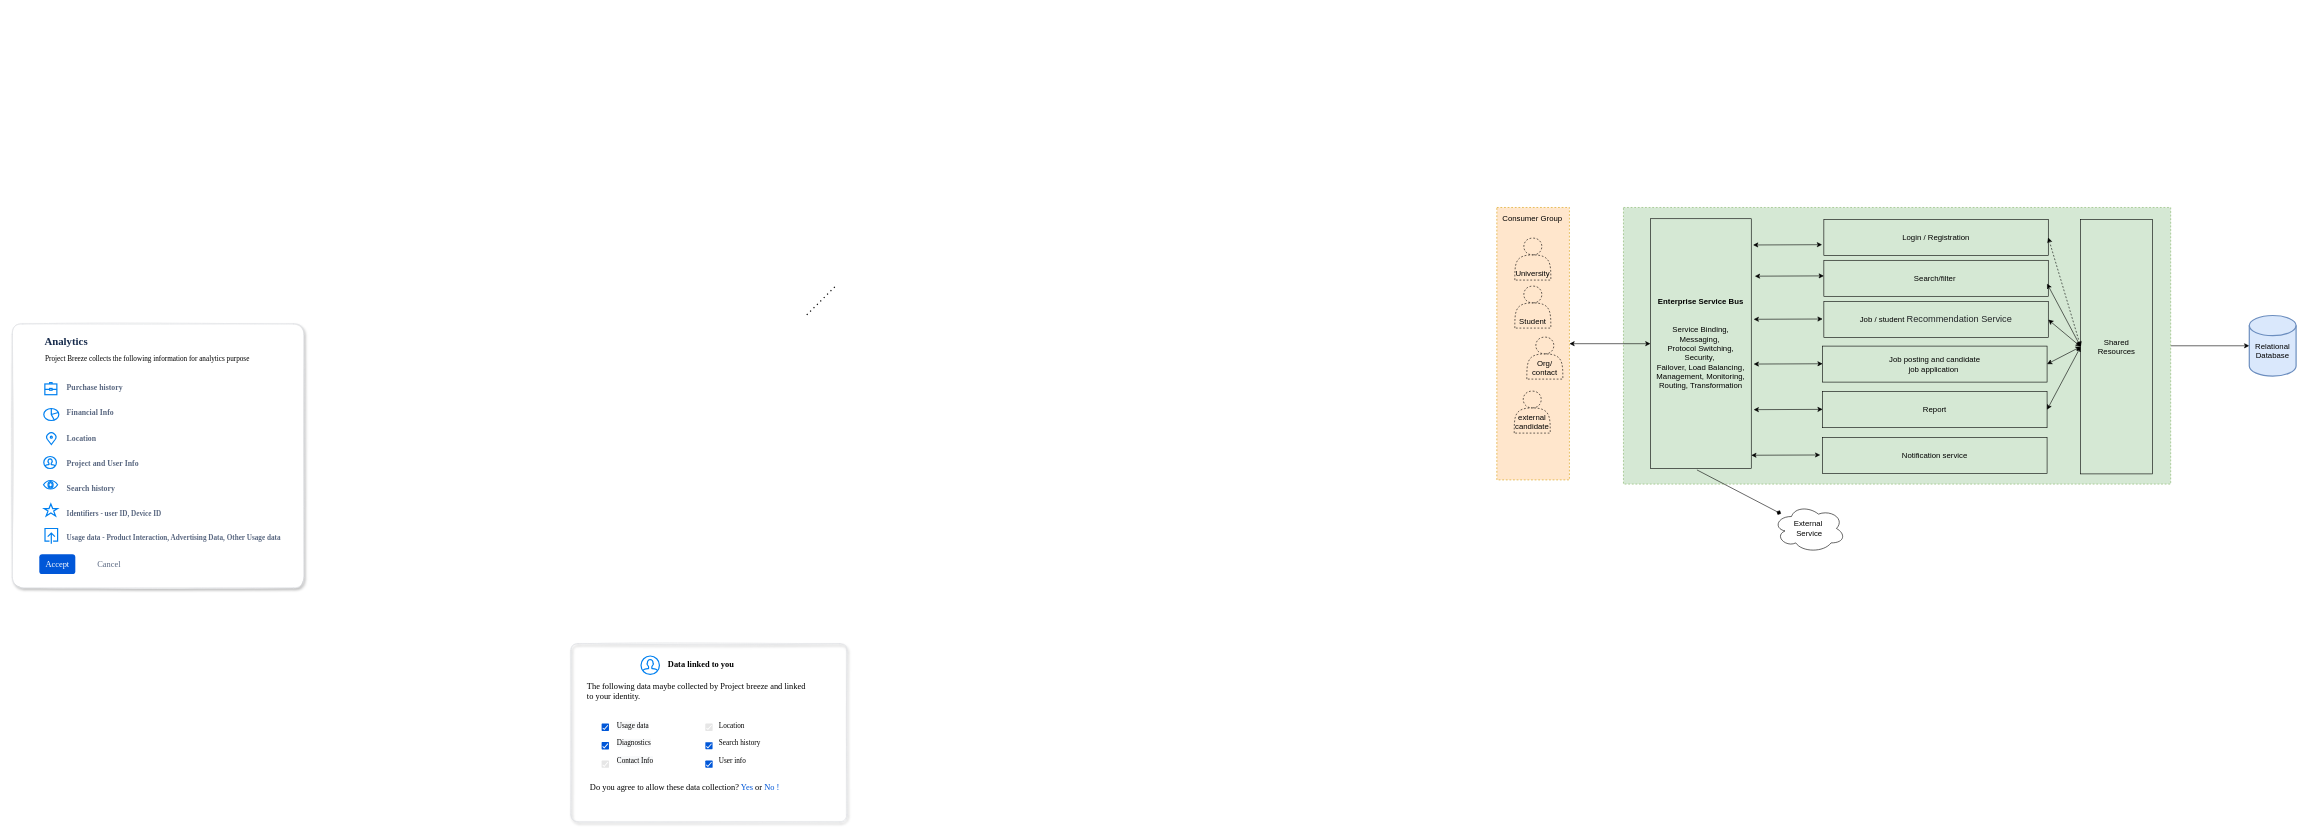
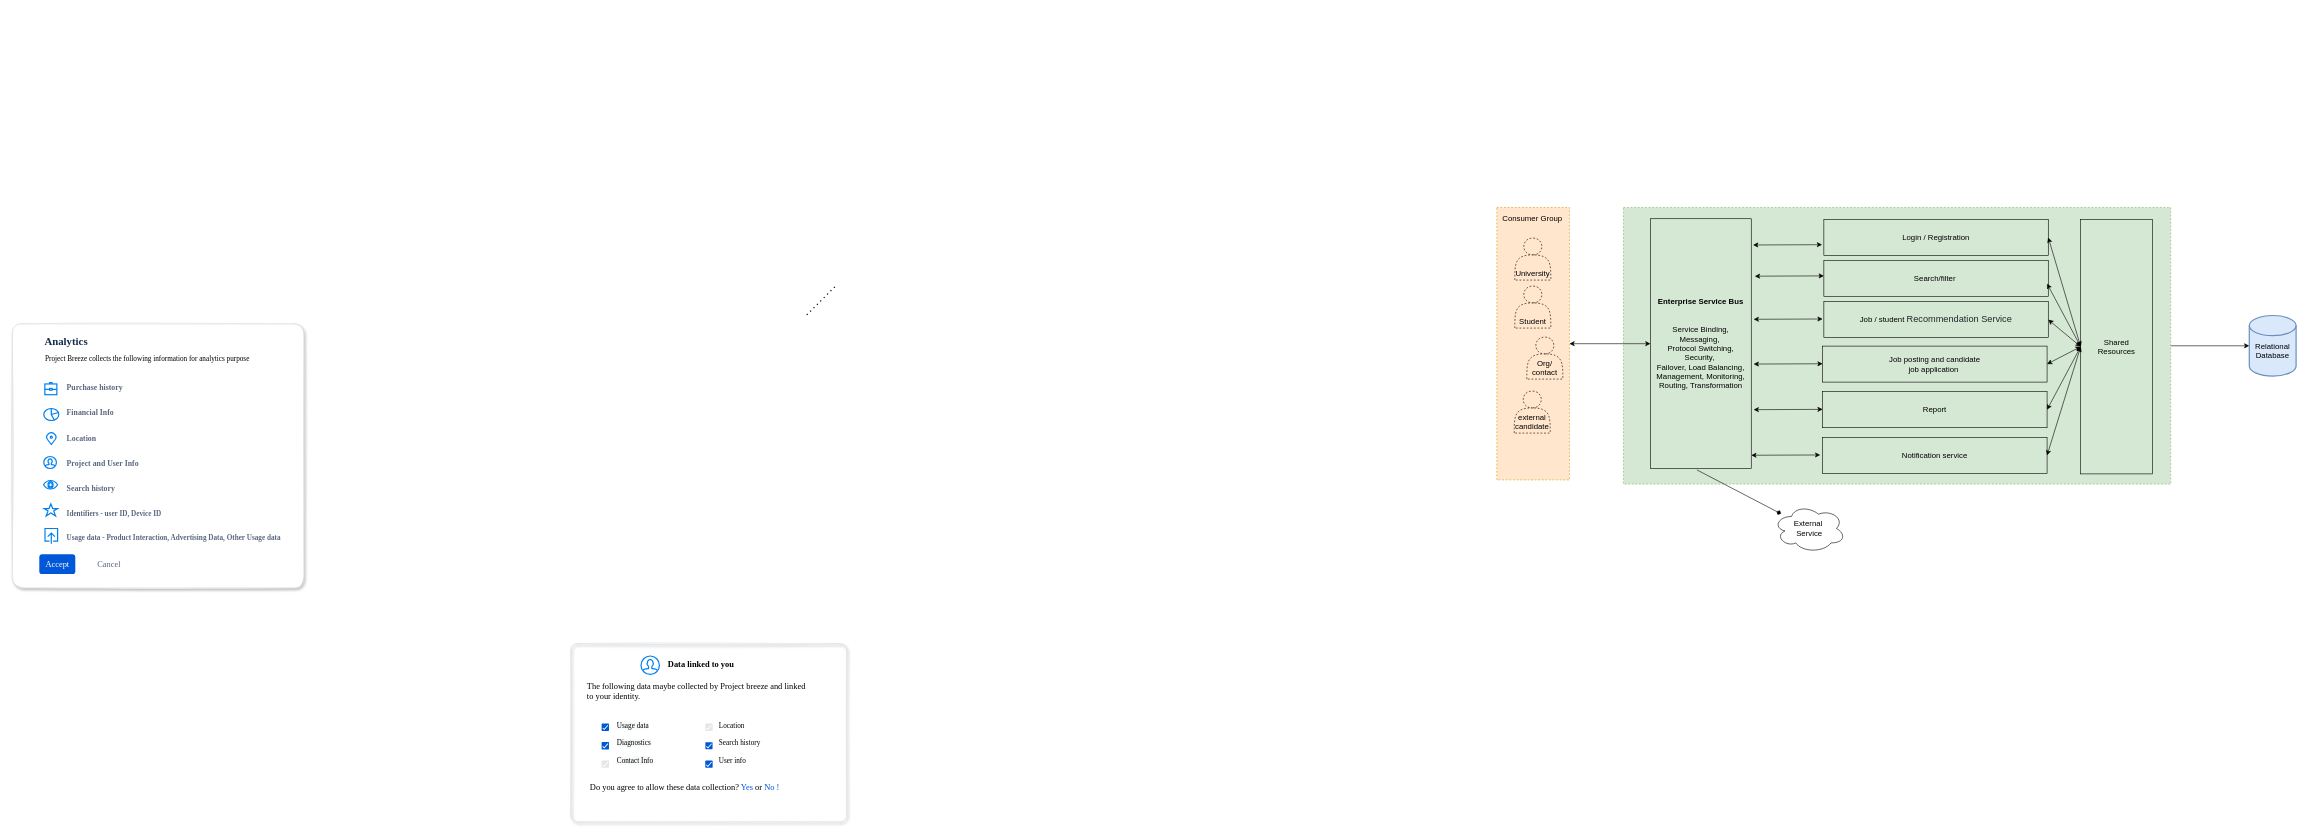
edge "Login / Registration" -- "Shared Resources": style dashed -> solid
edge "Shared Resources" -- "Notification service": added
